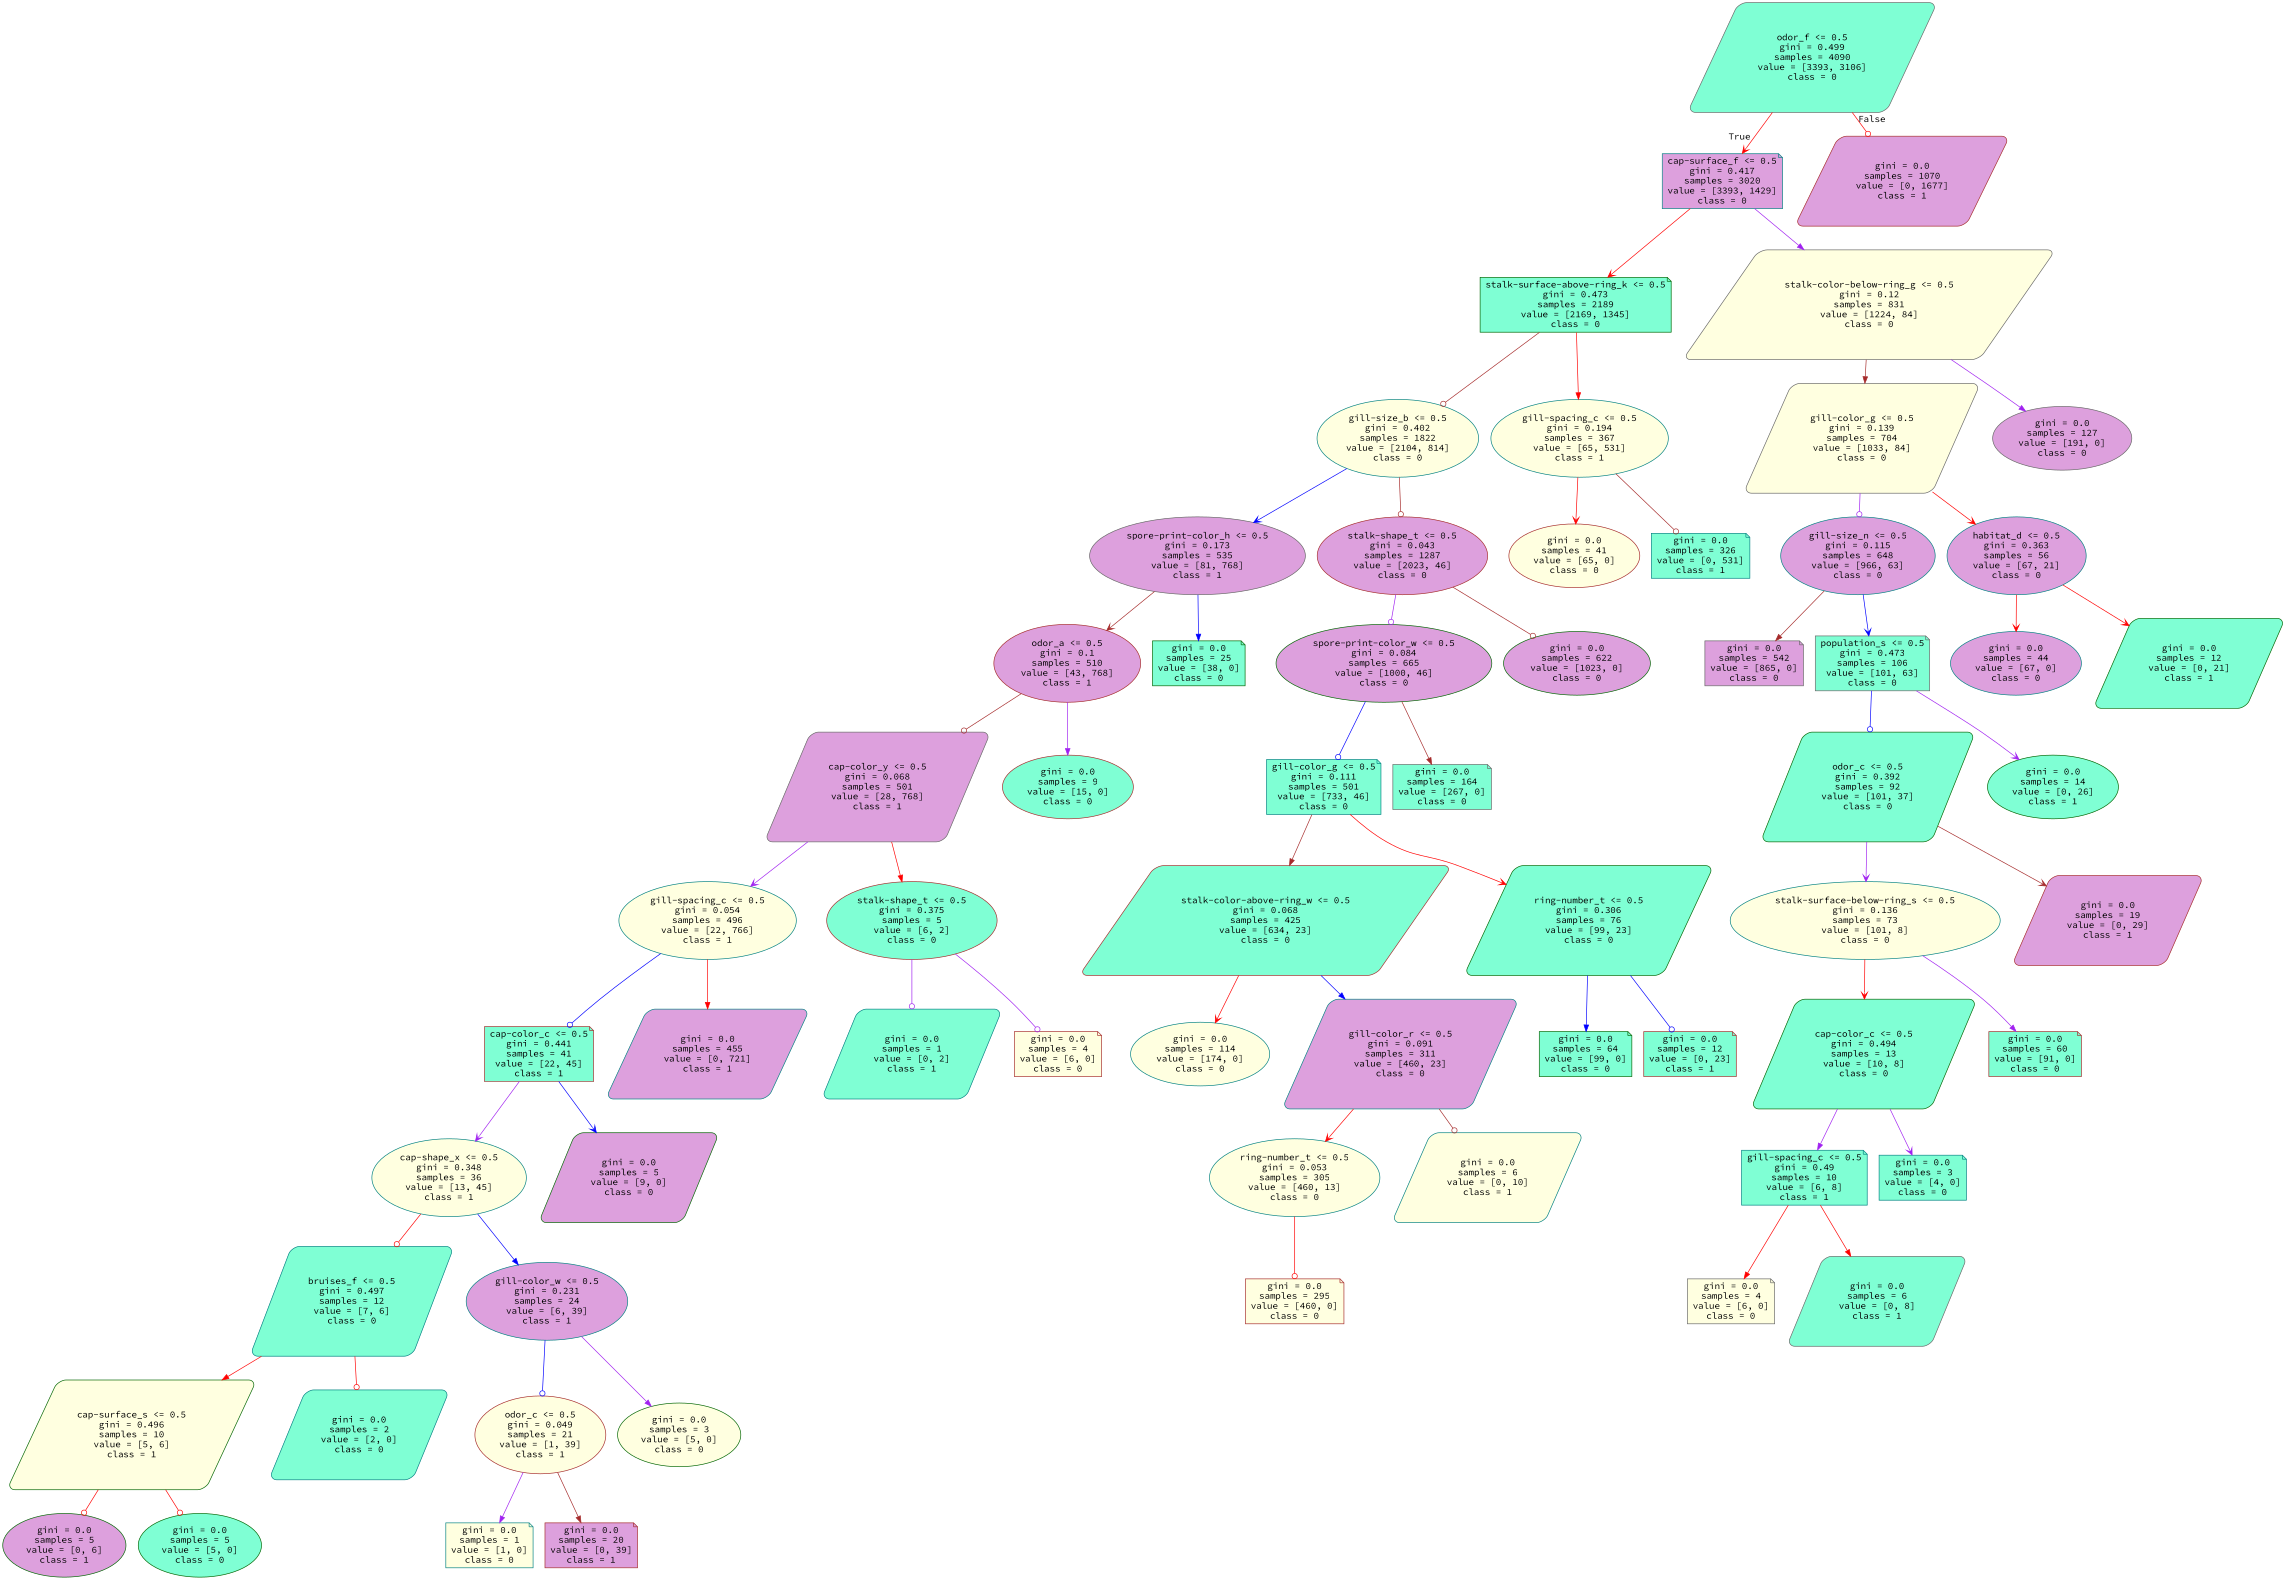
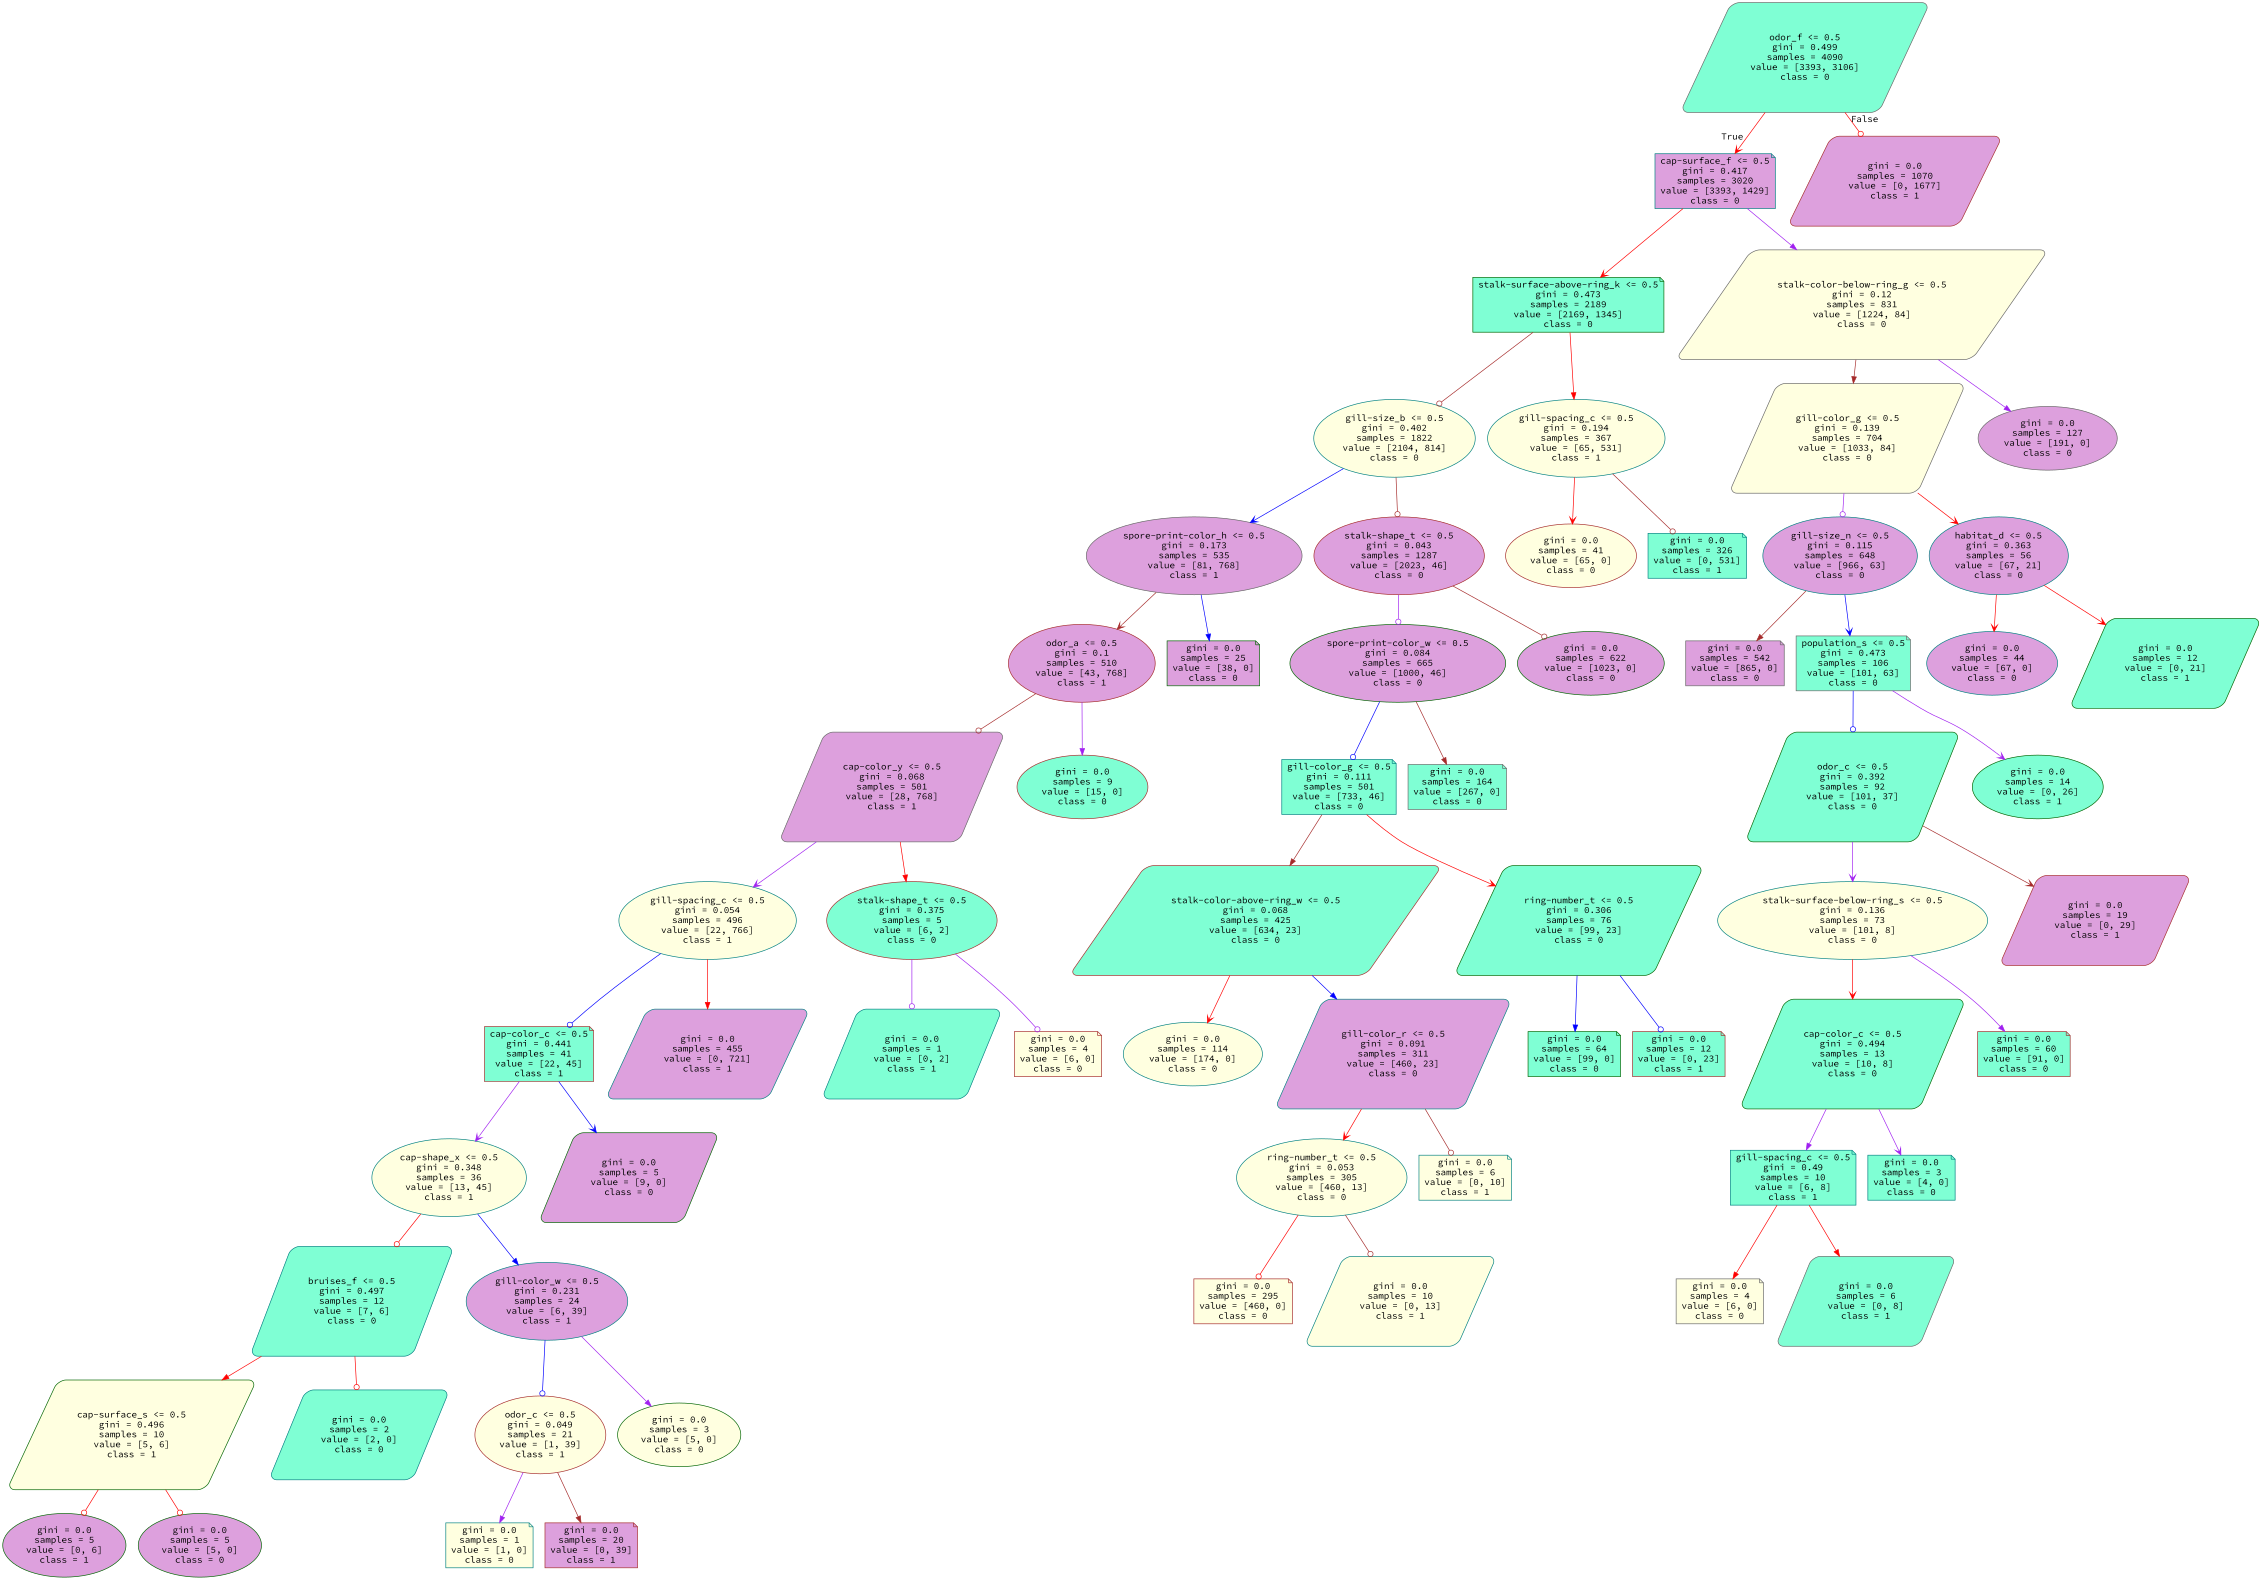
node "gini = 0.0 samples = 25 value = [38, 0] class = 0": fillcolor aquamarine -> plum
node "gini = 0.0 samples = 6 value = [0, 10] class = 1": shape parallelogram -> note
node "gini = 0.0 samples = 10 value = [0, 13] class = 1": added
node "gini = 0.0 samples = 5 value = [5, 0] class = 0": fillcolor aquamarine -> plum
